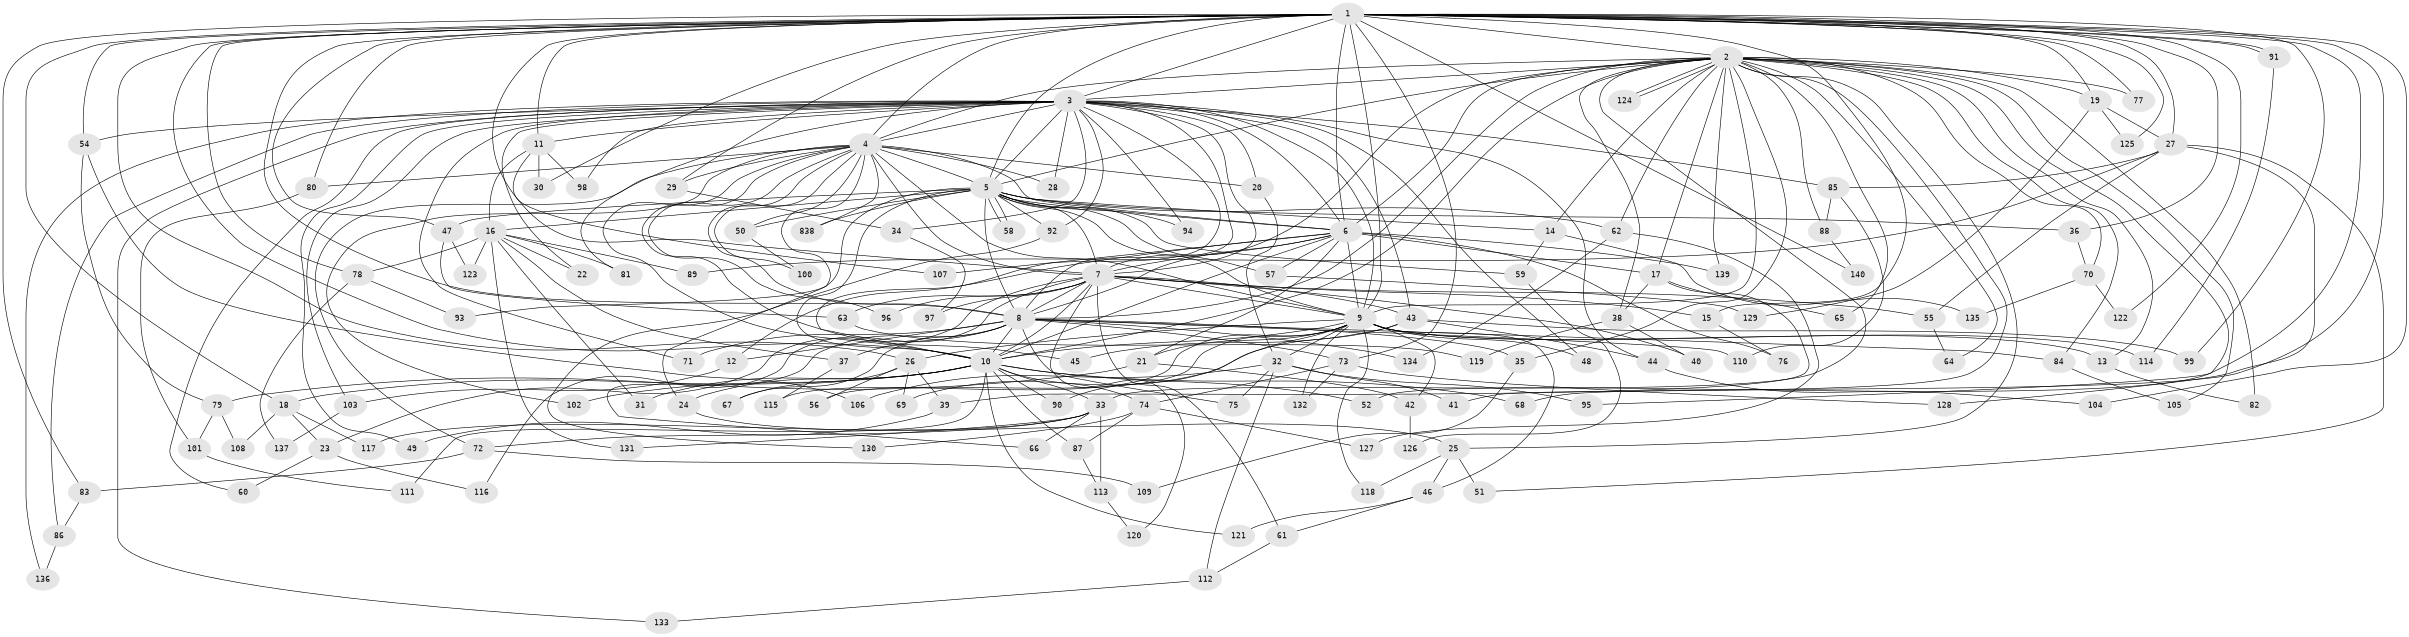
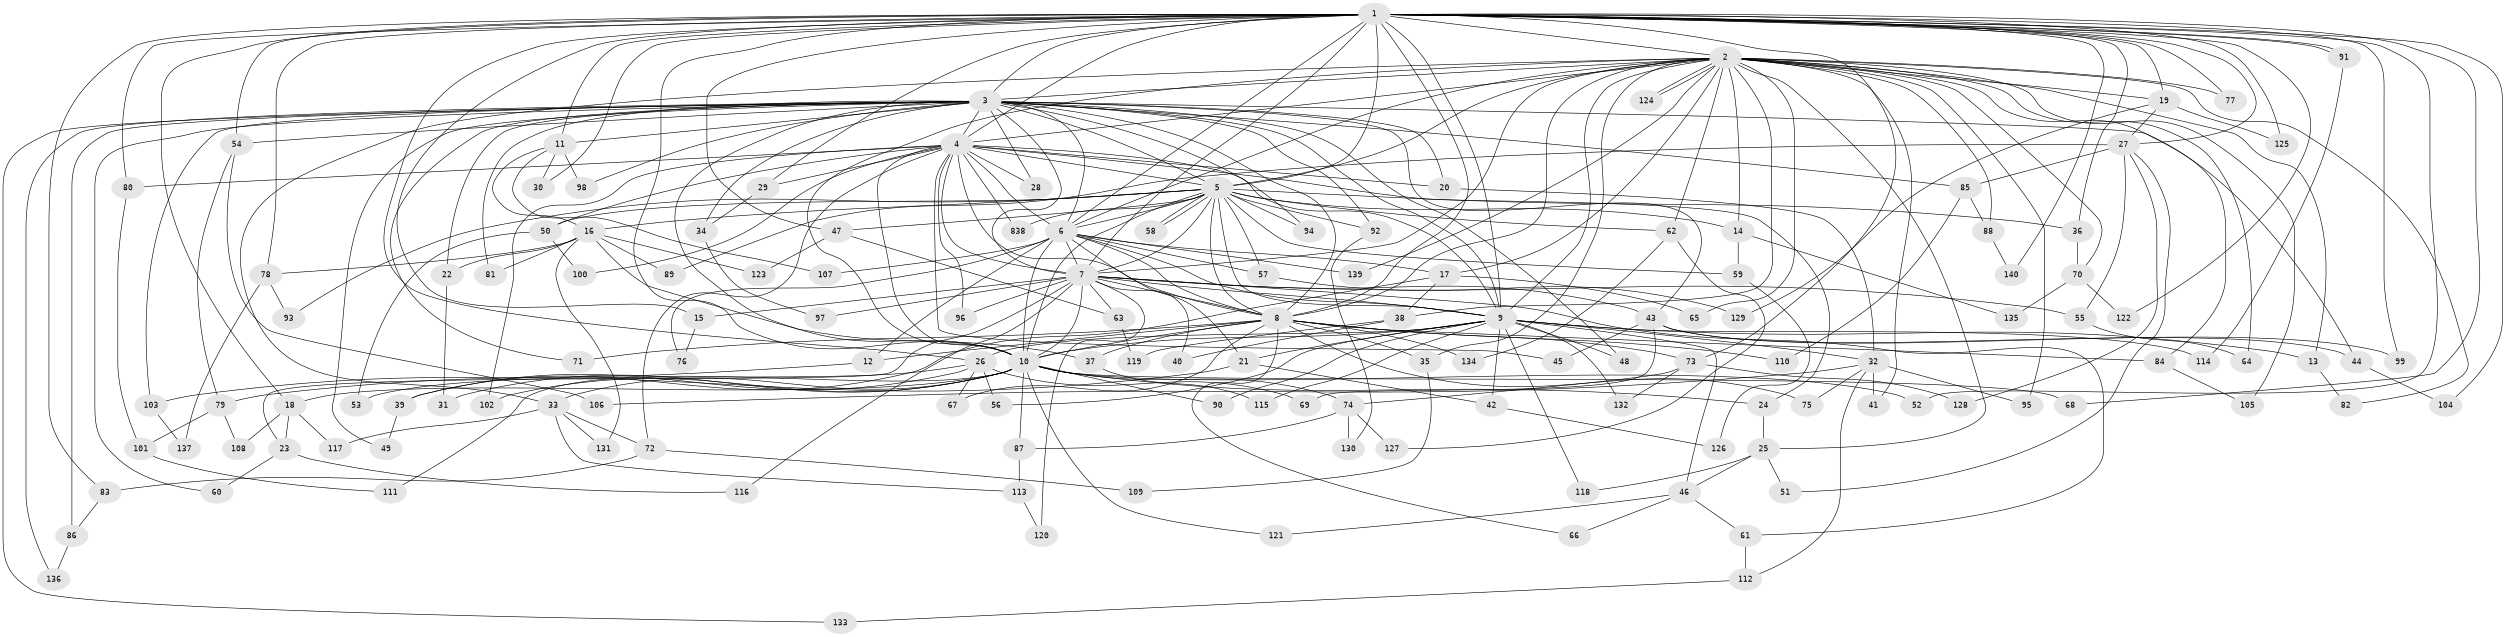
edge "16" -- "31": now "22" -- "31"
node "53": added
edge "33" -- "66": now "46" -- "66"
